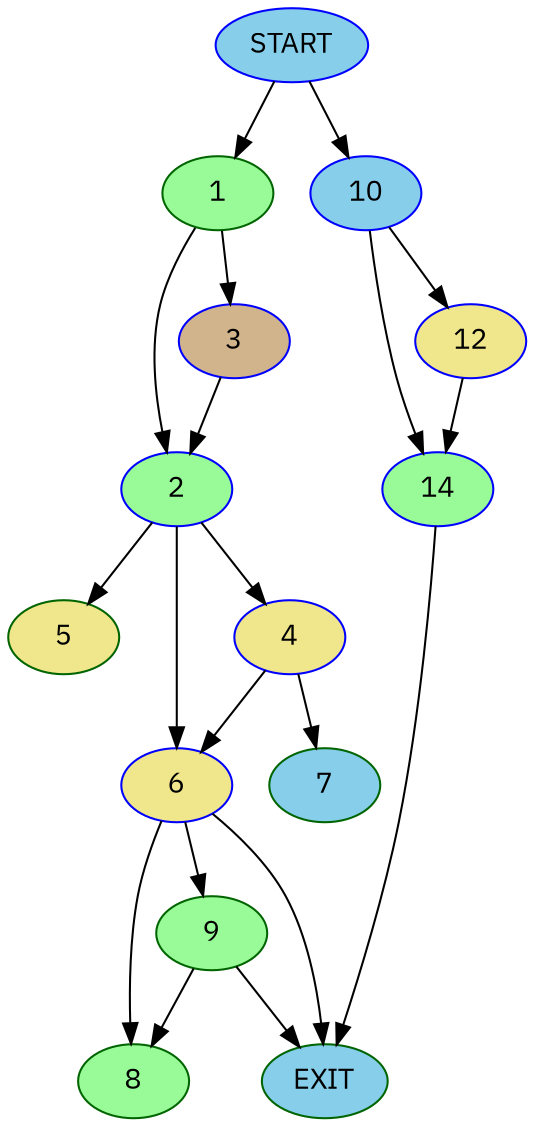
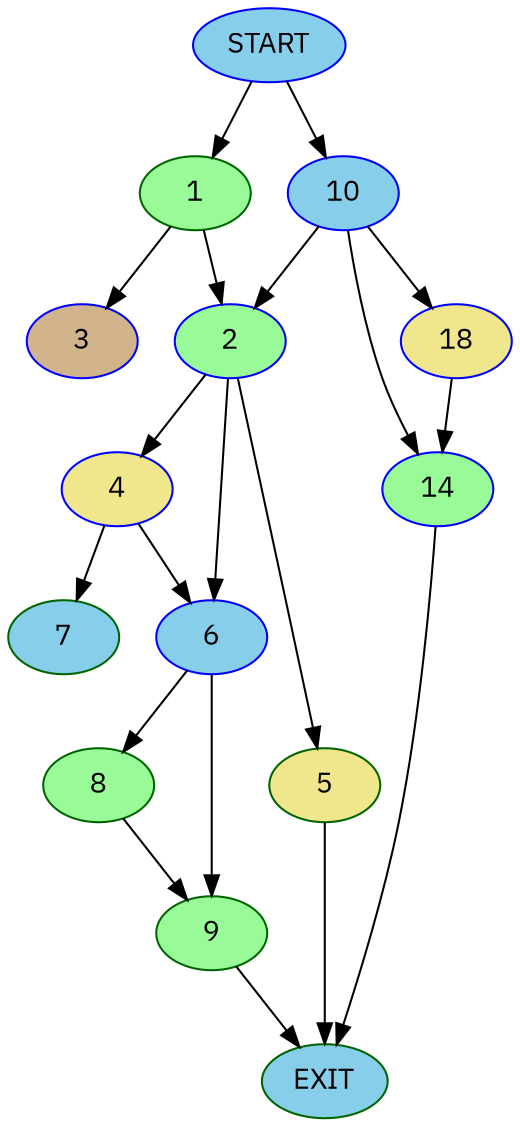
node "12": label "12" -> "18"
edge "3" -> "2": now "10" -> "2"
node "6": fillcolor khaki -> skyblue
edge "6" -> "EXIT": now "5" -> "EXIT"
edge "9" -> "8": reversed
